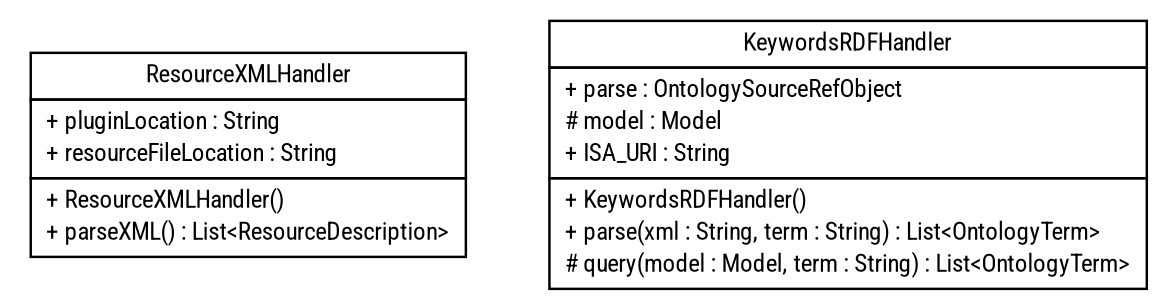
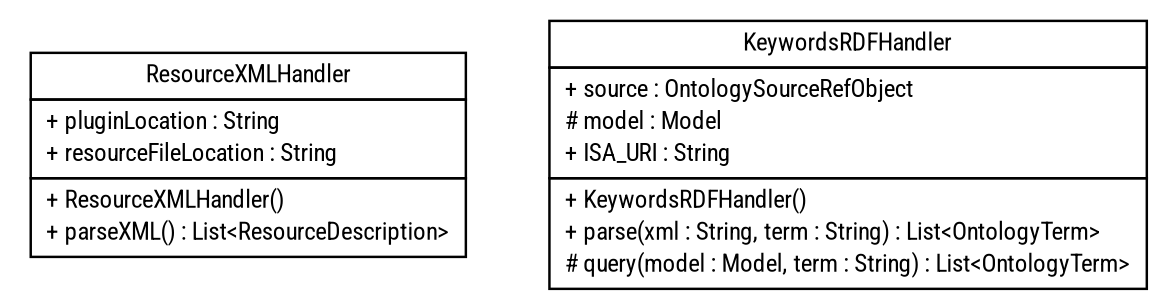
node "KeywordsRDFHandler": text "+ parse : OntologySourceRefObject" -> "+ source : OntologySourceRefObject"
